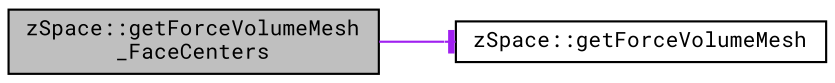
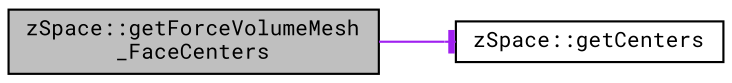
node "zSpace::getForceVolumeMesh": label "zSpace::getForceVolumeMesh" -> "zSpace::getCenters"
